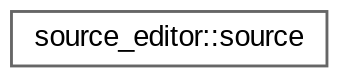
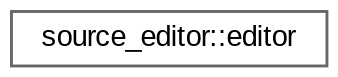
node "source_editor::source": label "source_editor::source" -> "source_editor::editor"
